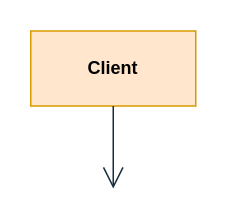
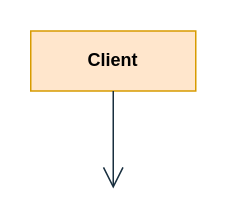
node "Client": size 165x75 -> 165x60
